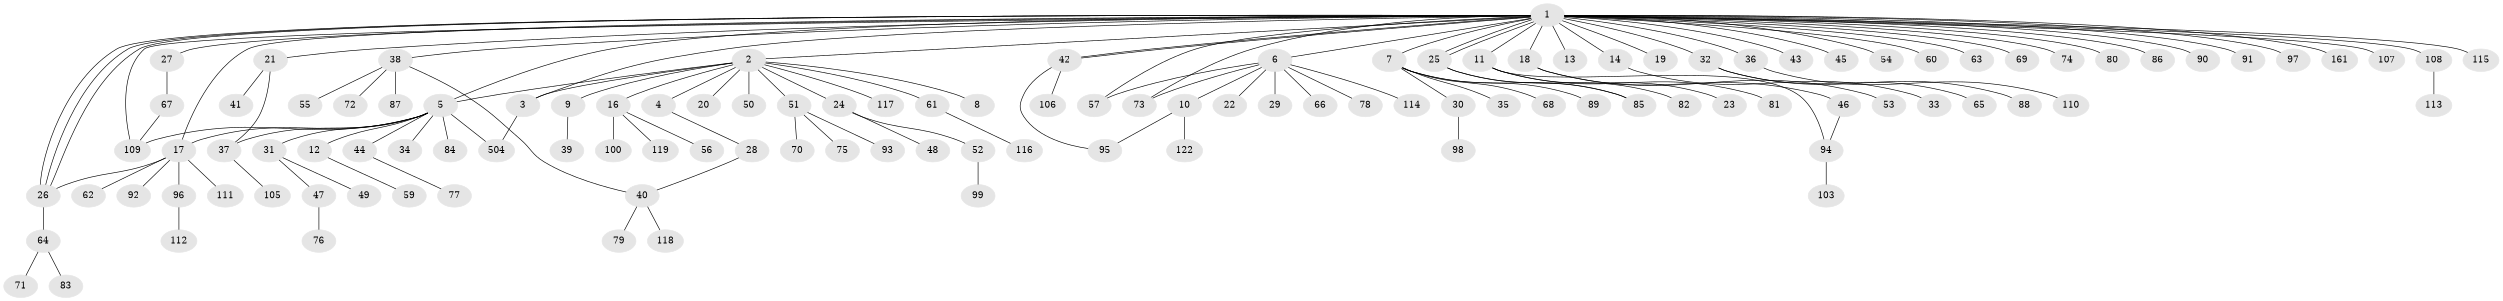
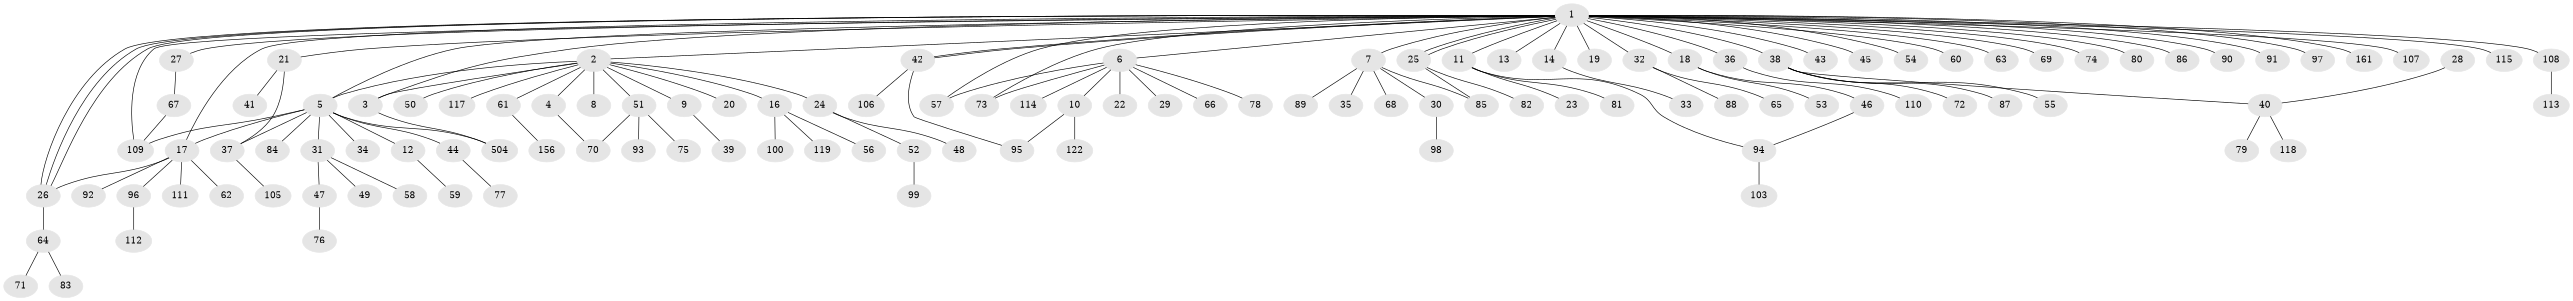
edge "4" -- "28": now "4" -- "70"
node "116": label "116" -> "156"
node "58": added
